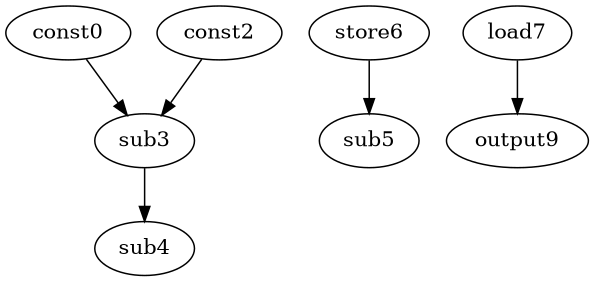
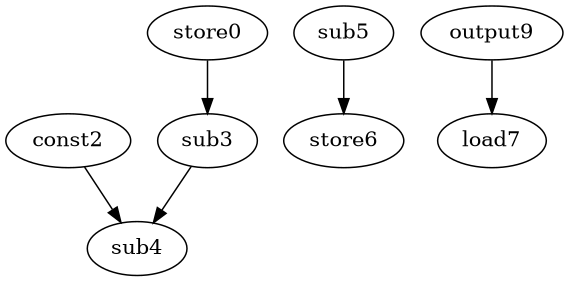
node "const0": label "const0" -> "store0"
edge "store6" -> "sub5": reversed
edge "load7" -> "output9": reversed
edge "const2" -> "sub3": now "const2" -> "sub4"
